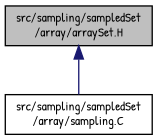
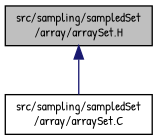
node "src/sampling/sampledSet /array/sampling.C": label "src/sampling/sampledSet /array/sampling.C" -> "src/sampling/sampledSet /array/arraySet.C"
